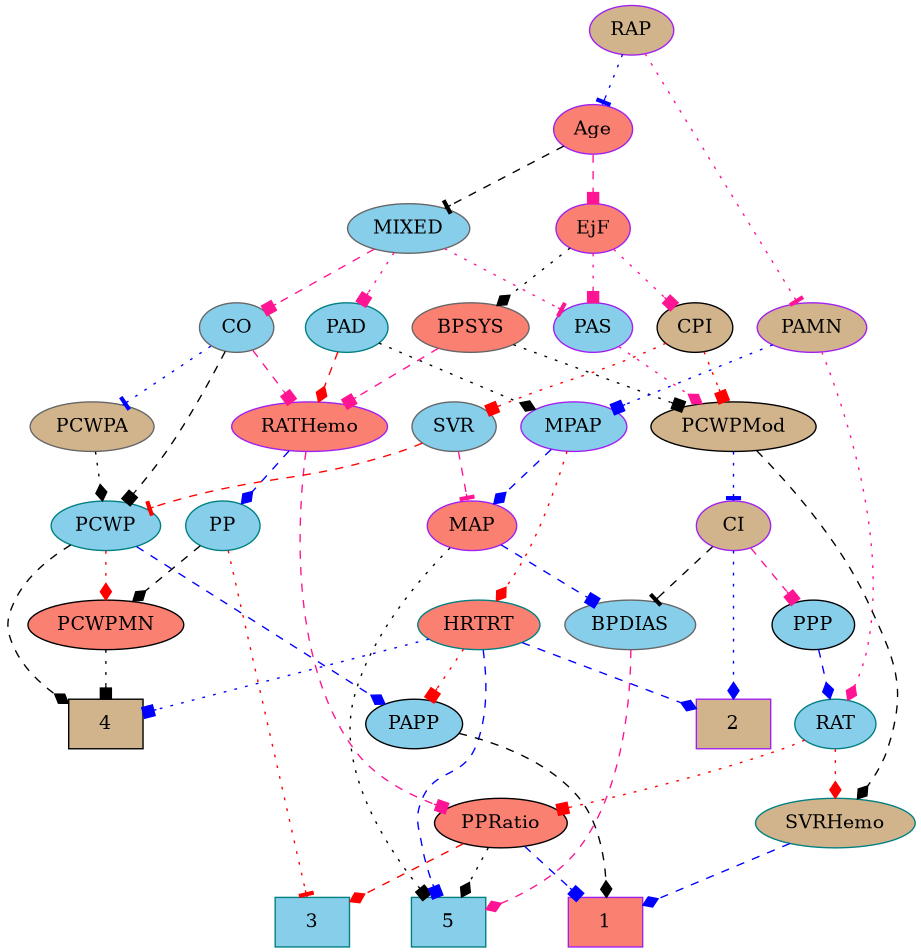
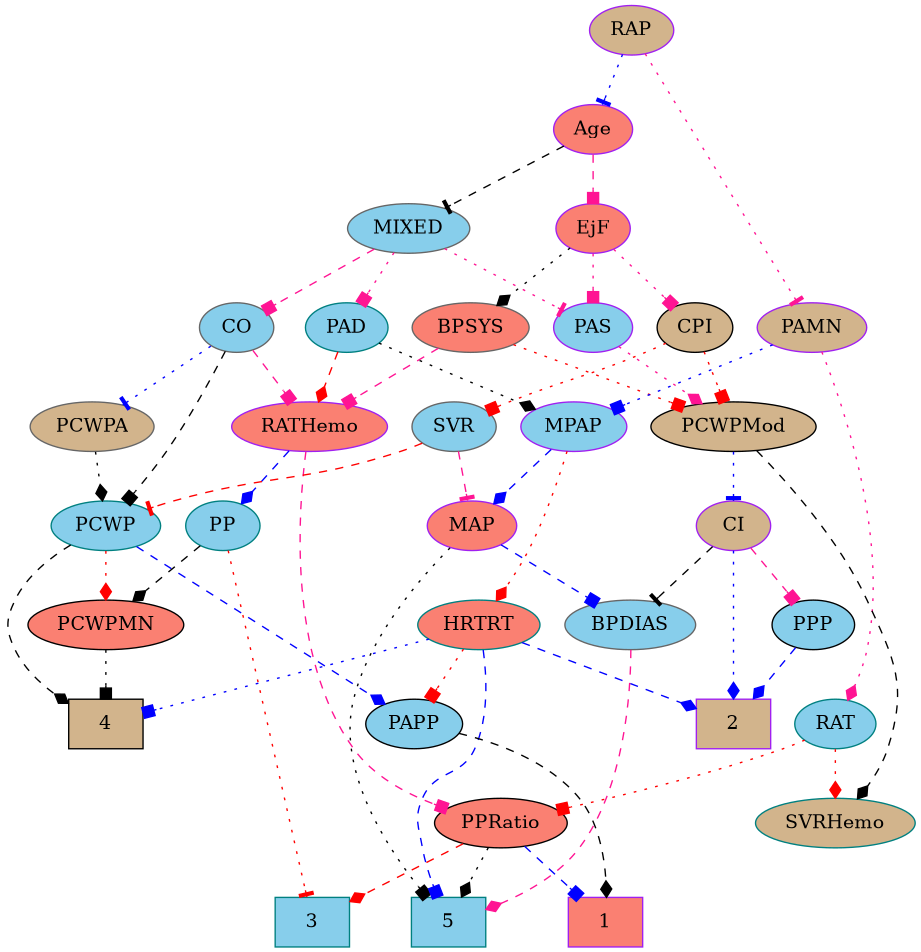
edge "BPSYS" -> "PCWPMod": color black -> red
edge "PPP" -> "RAT": now "PPP" -> "2"
edge "SVRHemo" -> "1": removed
